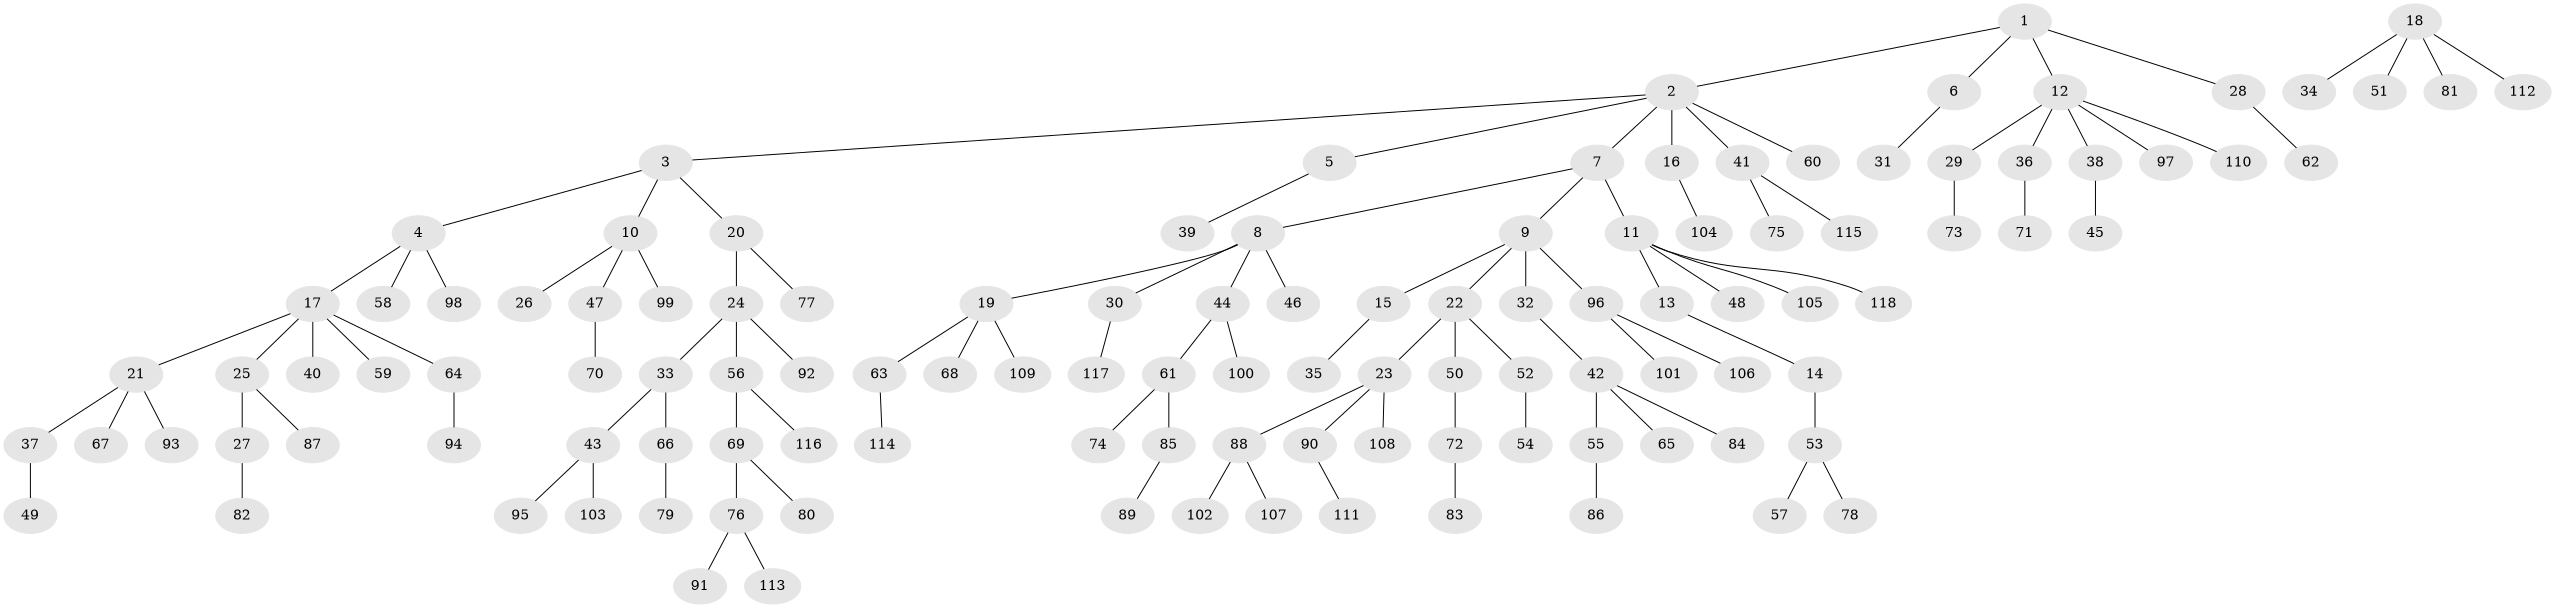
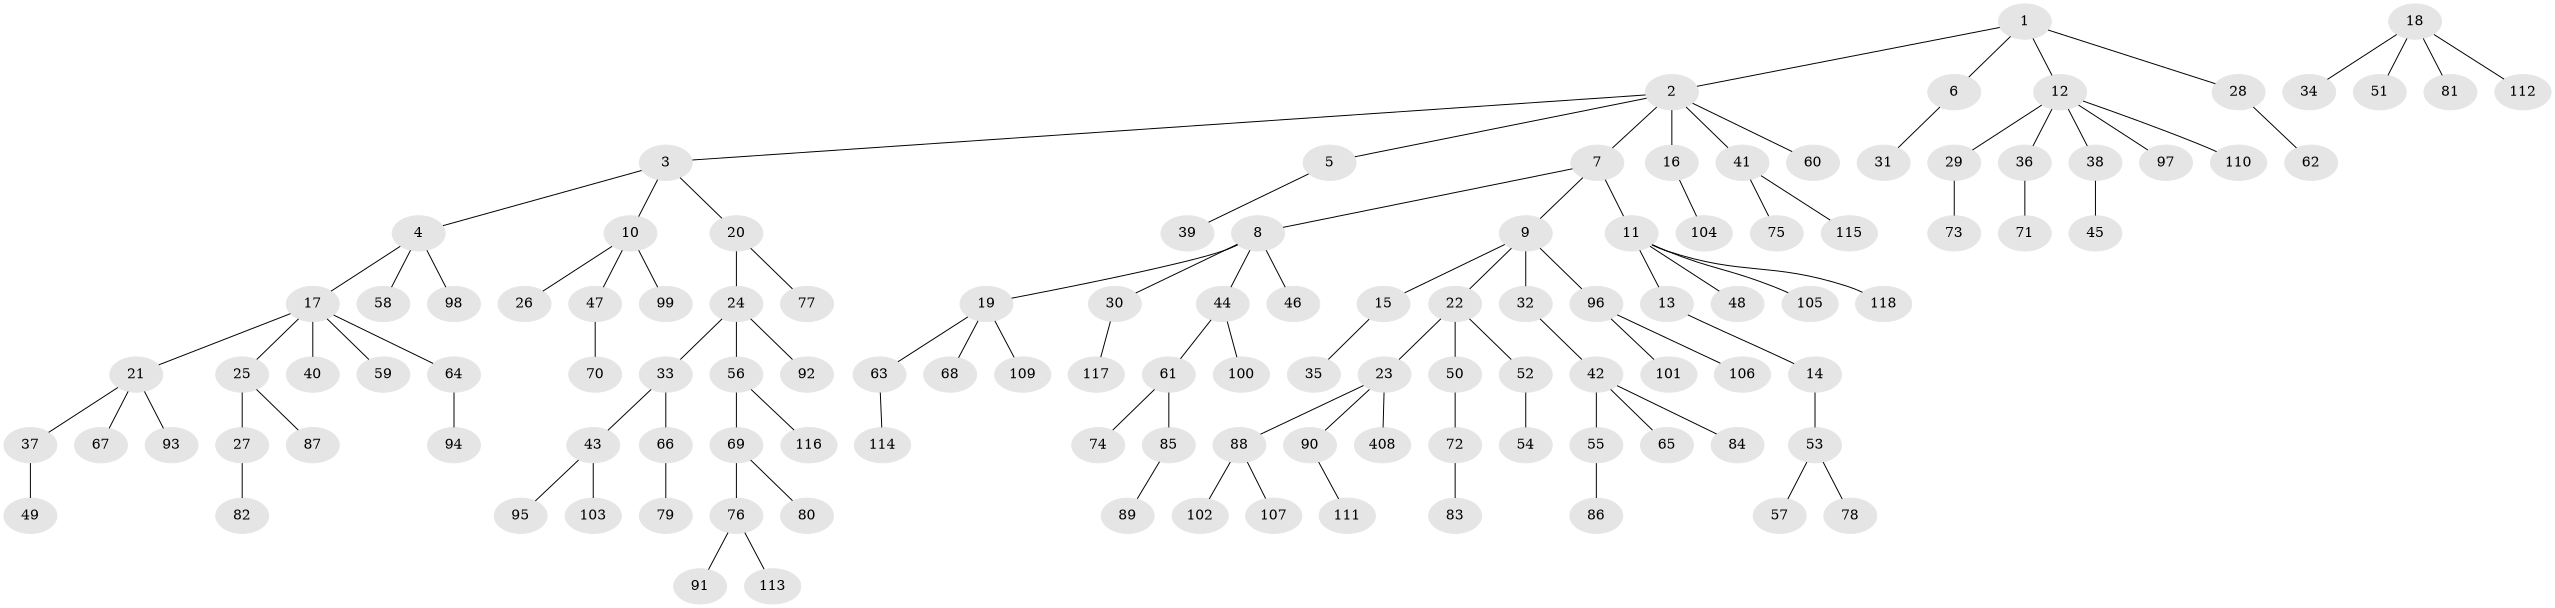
node "108": label "108" -> "408"
